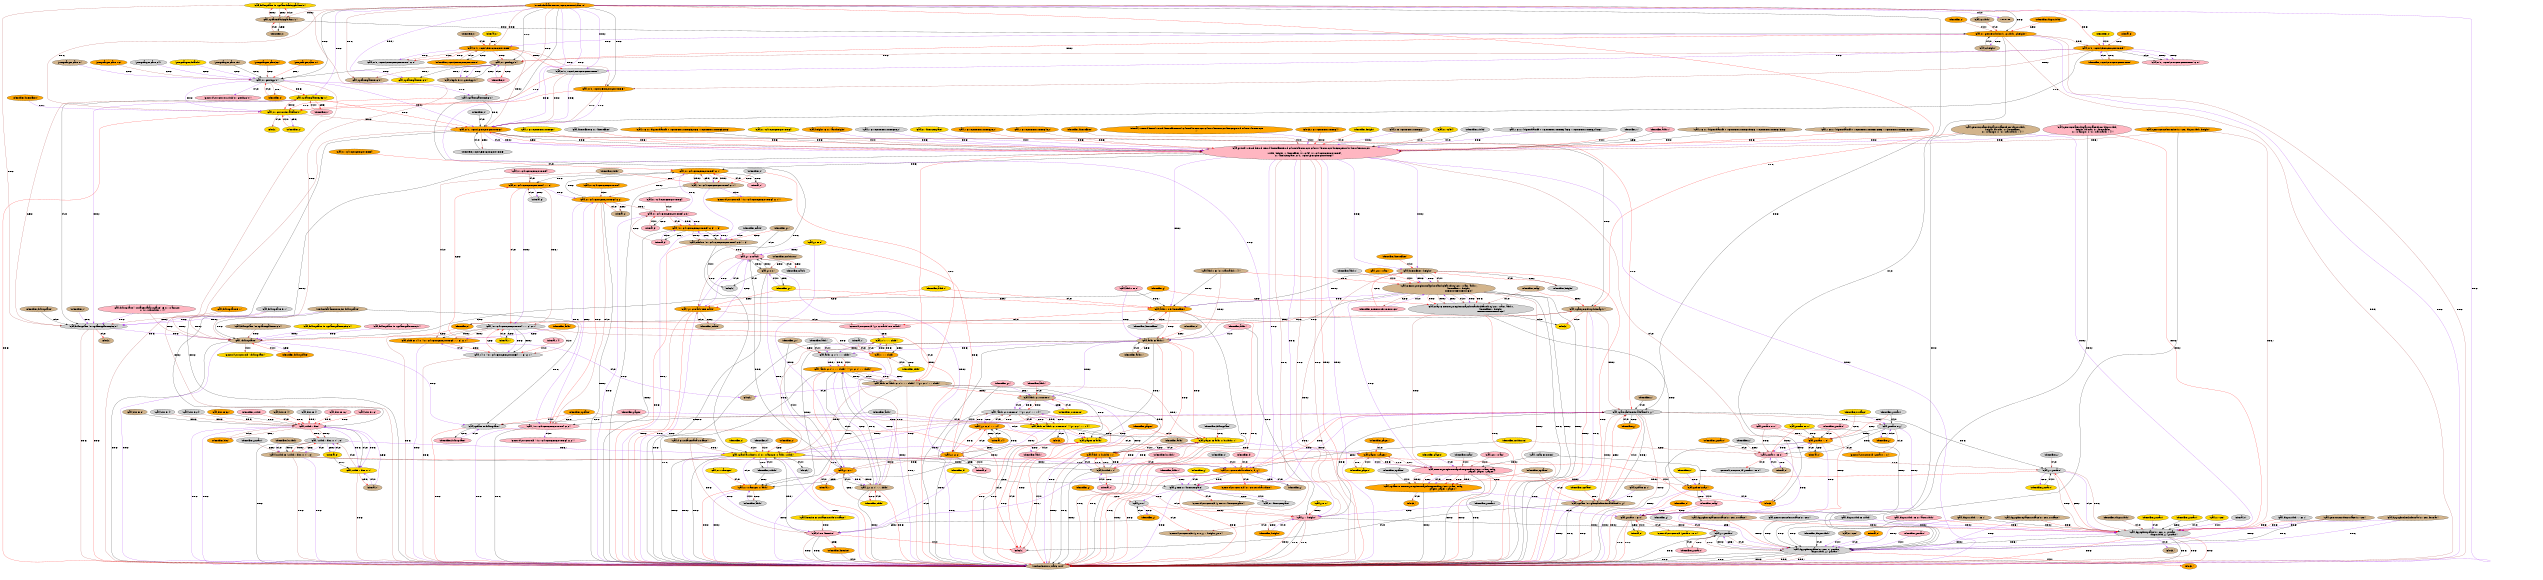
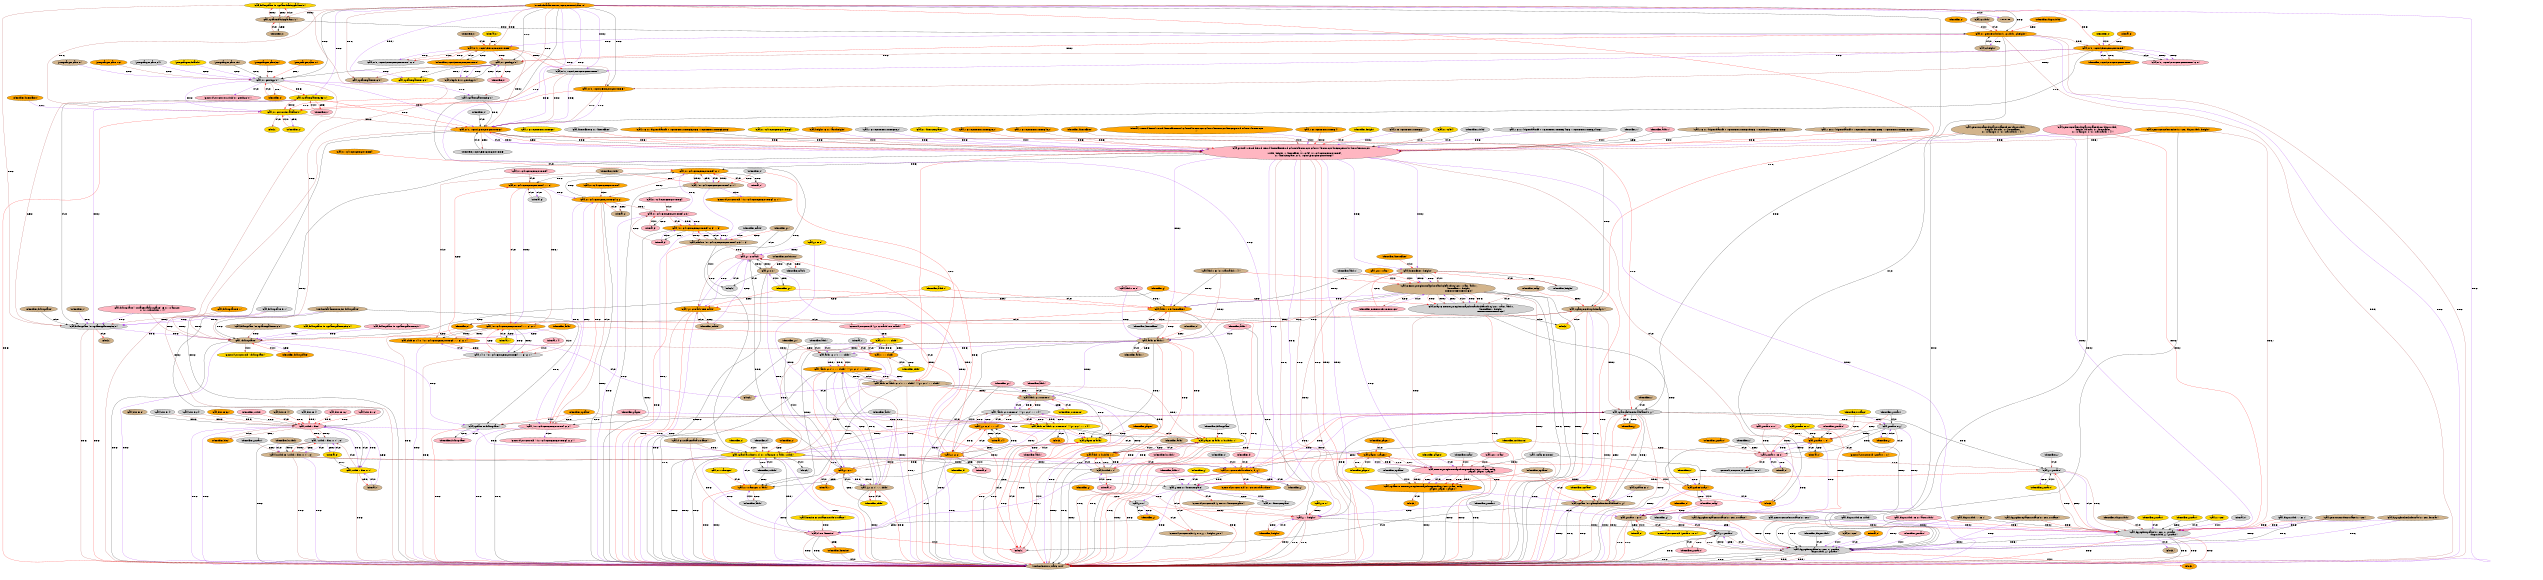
node "(Block,v = VGA_DRAW_LINE4)": label "(Block,v = VGA_DRAW_LINE4)" -> "(Call,v = VGA_DRAW_LINE4)"
edge "(Call,s->cr[VGA_CRTC_MODE] >> 6)" -> "(Literal,6)": label "CFG: " -> "AST: "
edge "(Call,mask = (s->cr[VGA_CRTC_MODE] & 3) ^ 3)" -> "(Call,(s->cr[VGA_CRTC_MODE] & 3) ^ 3)": color purple -> red
edge "(Call,y1 & 2)" -> "(Call,y1 & mask)": added, label "DDG:"
node "(Call,(s->cr[VGA_CRTC_MODE] >> 6) & 1)": fillcolor lightgrey -> orange
edge "(Call,(s->cr[VGA_CRTC_MODE] >> 6) & 1)" -> "(Call,1 << shift)": now "(Call,shift = 14 + ((s->cr[VGA_CRTC_MODE] >> 6) & 1))" -> "(Call,1 << shift)"
edge "(Call,(width * bits + 7) / 8)" -> "(Call,vga_draw_line(s, d, s->vram_ptr + addr, width))": now "(Call,width * bits)" -> "(Call,vga_draw_line(s, d, s->vram_ptr + addr, width))"
edge "(Call,y < height)" -> "(ControlStructure,for(y = 0; y < height; y++))": now "(Call,y == s->line_compare)" -> "(ControlStructure,for(y = 0; y < height; y++))"
